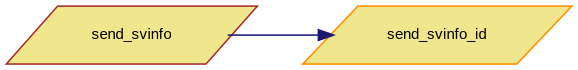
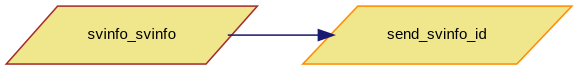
node "send_svinfo": label "send_svinfo" -> "svinfo_svinfo"
